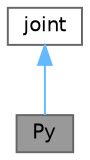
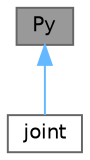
edge "Py" -> "joint": reversed
